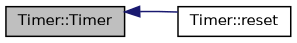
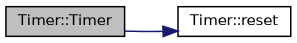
edge "Timer::reset" -> "Timer::Timer": reversed
